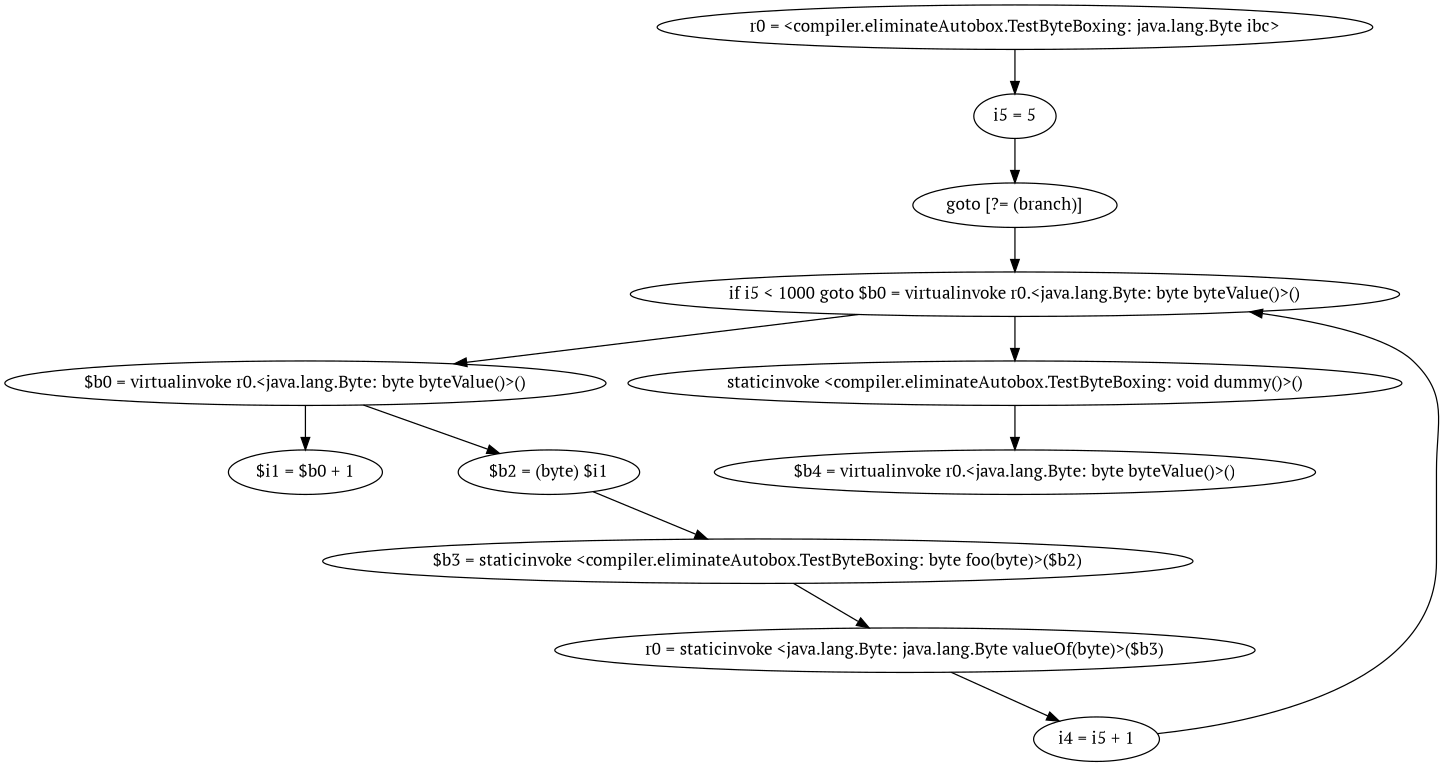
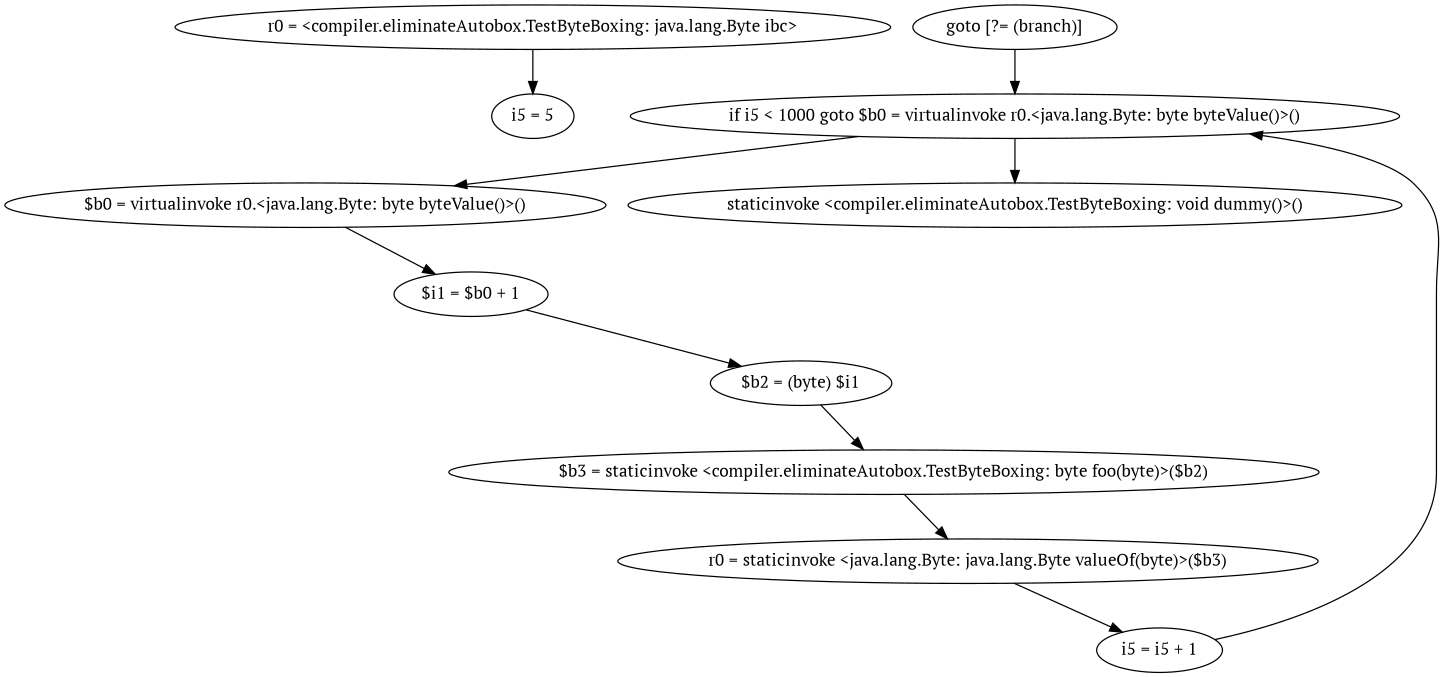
edge "i5 = 5" -> "goto [?= (branch)]": removed
edge "$b0 = virtualinvoke r0.<java.lang.Byte: byte byteValue()>()" -> "$b2 = (byte) $i1": now "$i1 = $b0 + 1" -> "$b2 = (byte) $i1"
node "$b4 = virtualinvoke r0.<java.lang.Byte: byte byteValue()>()": removed
node "i4 = i5 + 1": label "i4 = i5 + 1" -> "i5 = i5 + 1"
